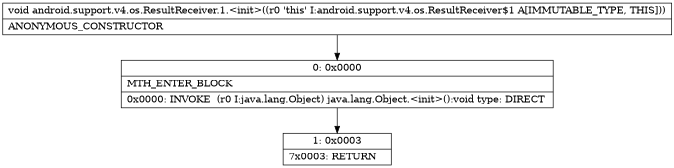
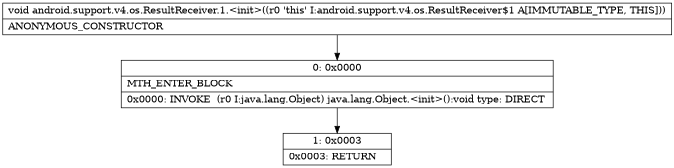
node "1: 0x0003": text "7x0003: RETURN" -> "0x0003: RETURN"
